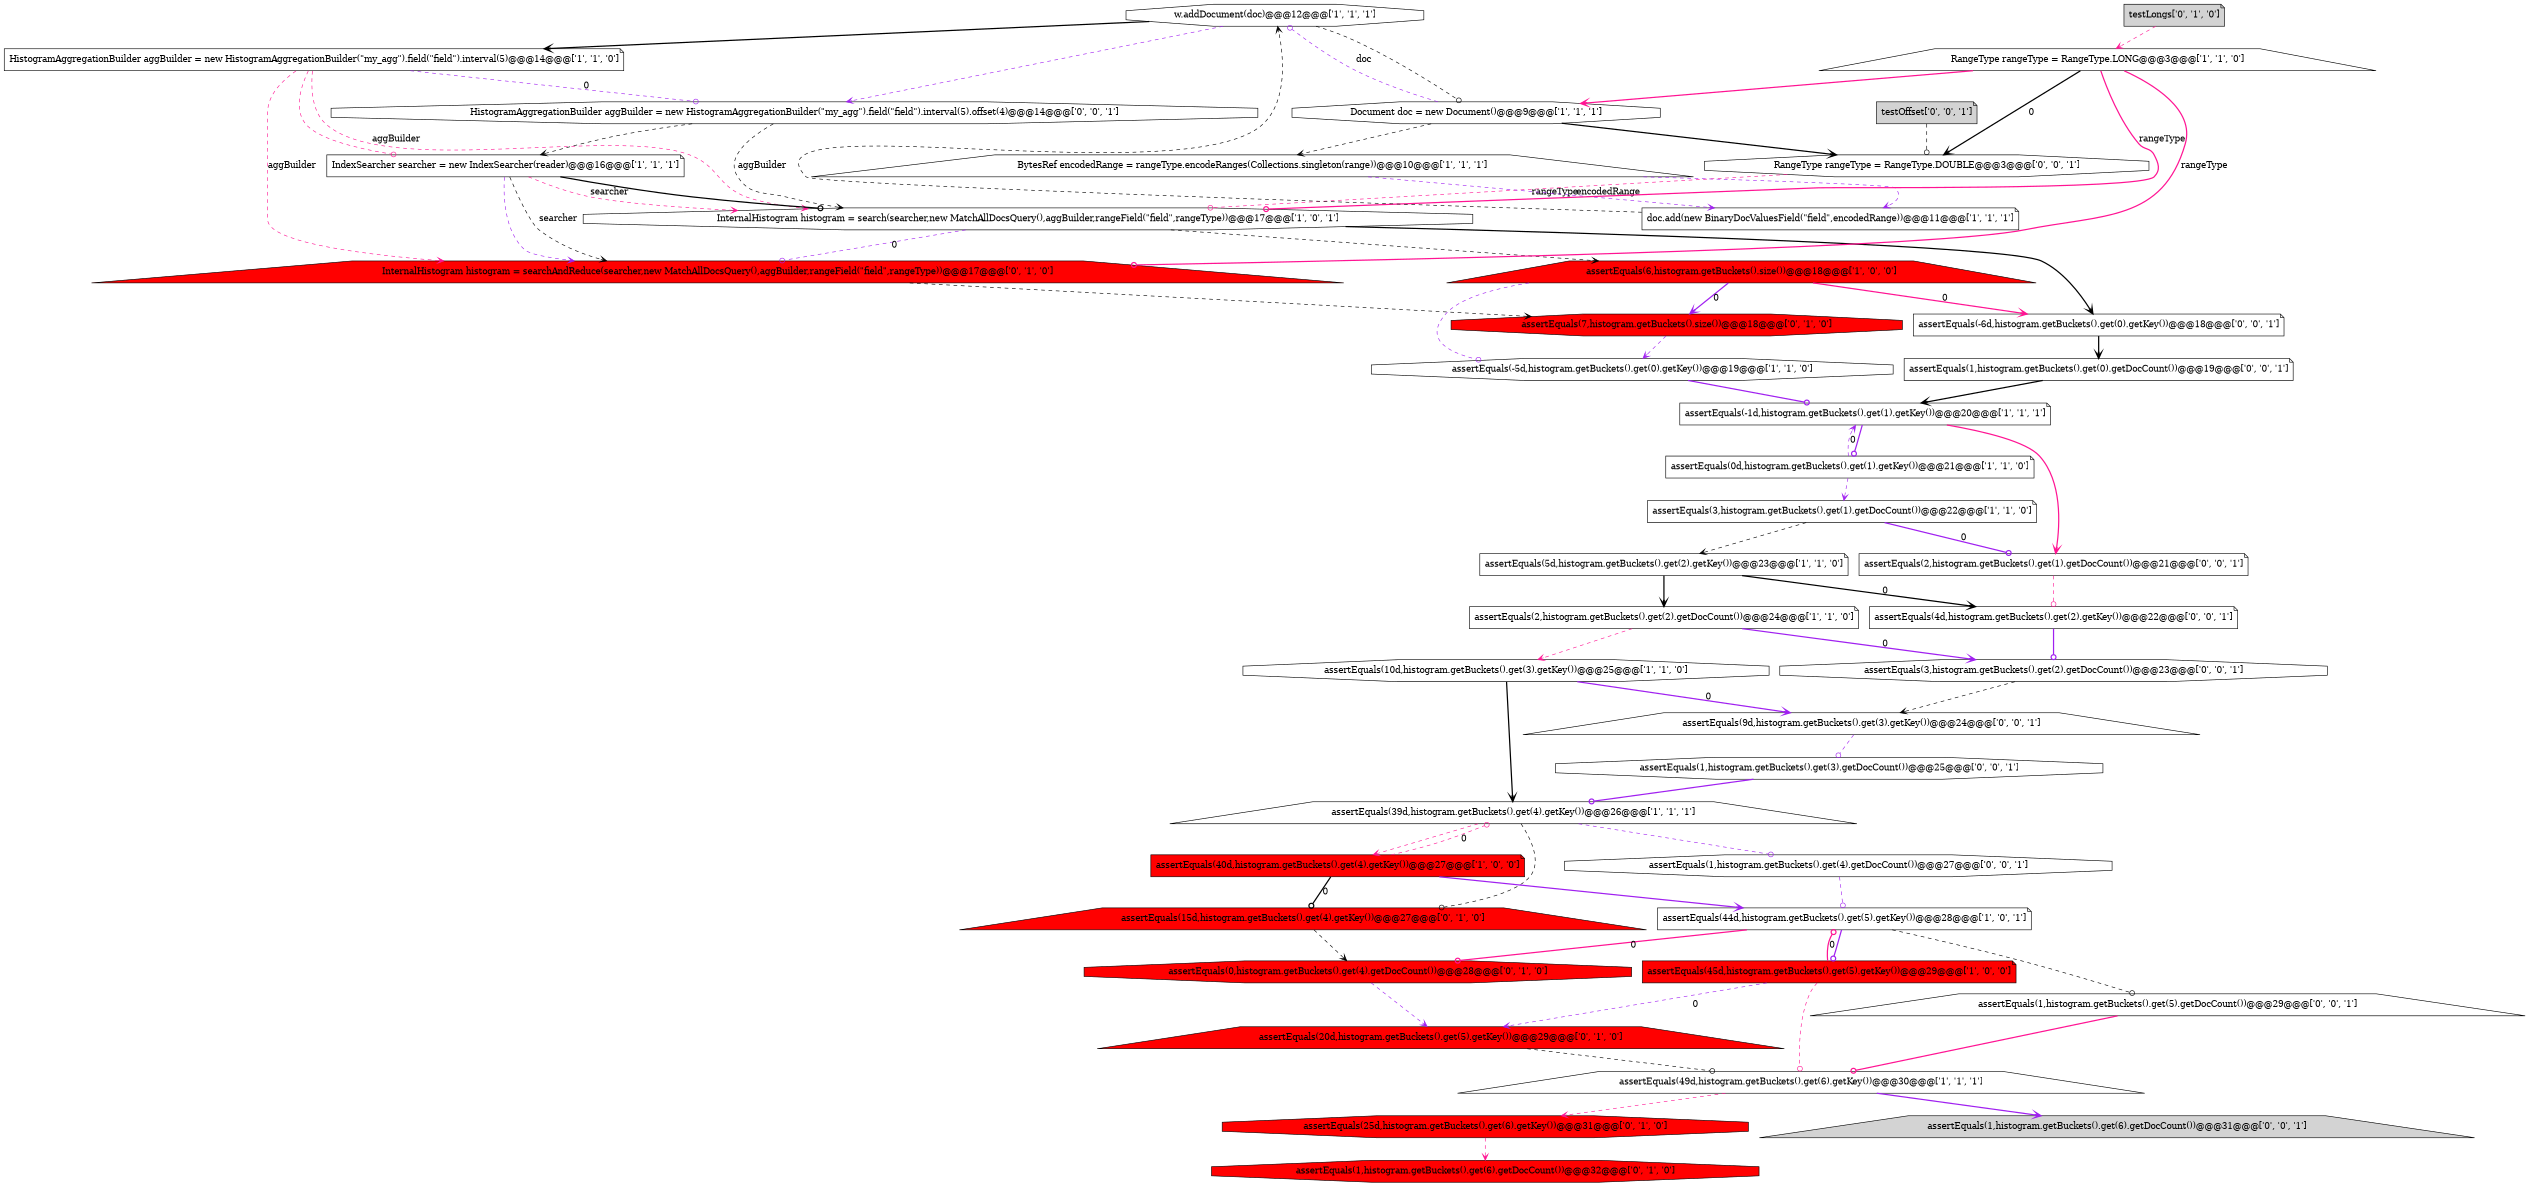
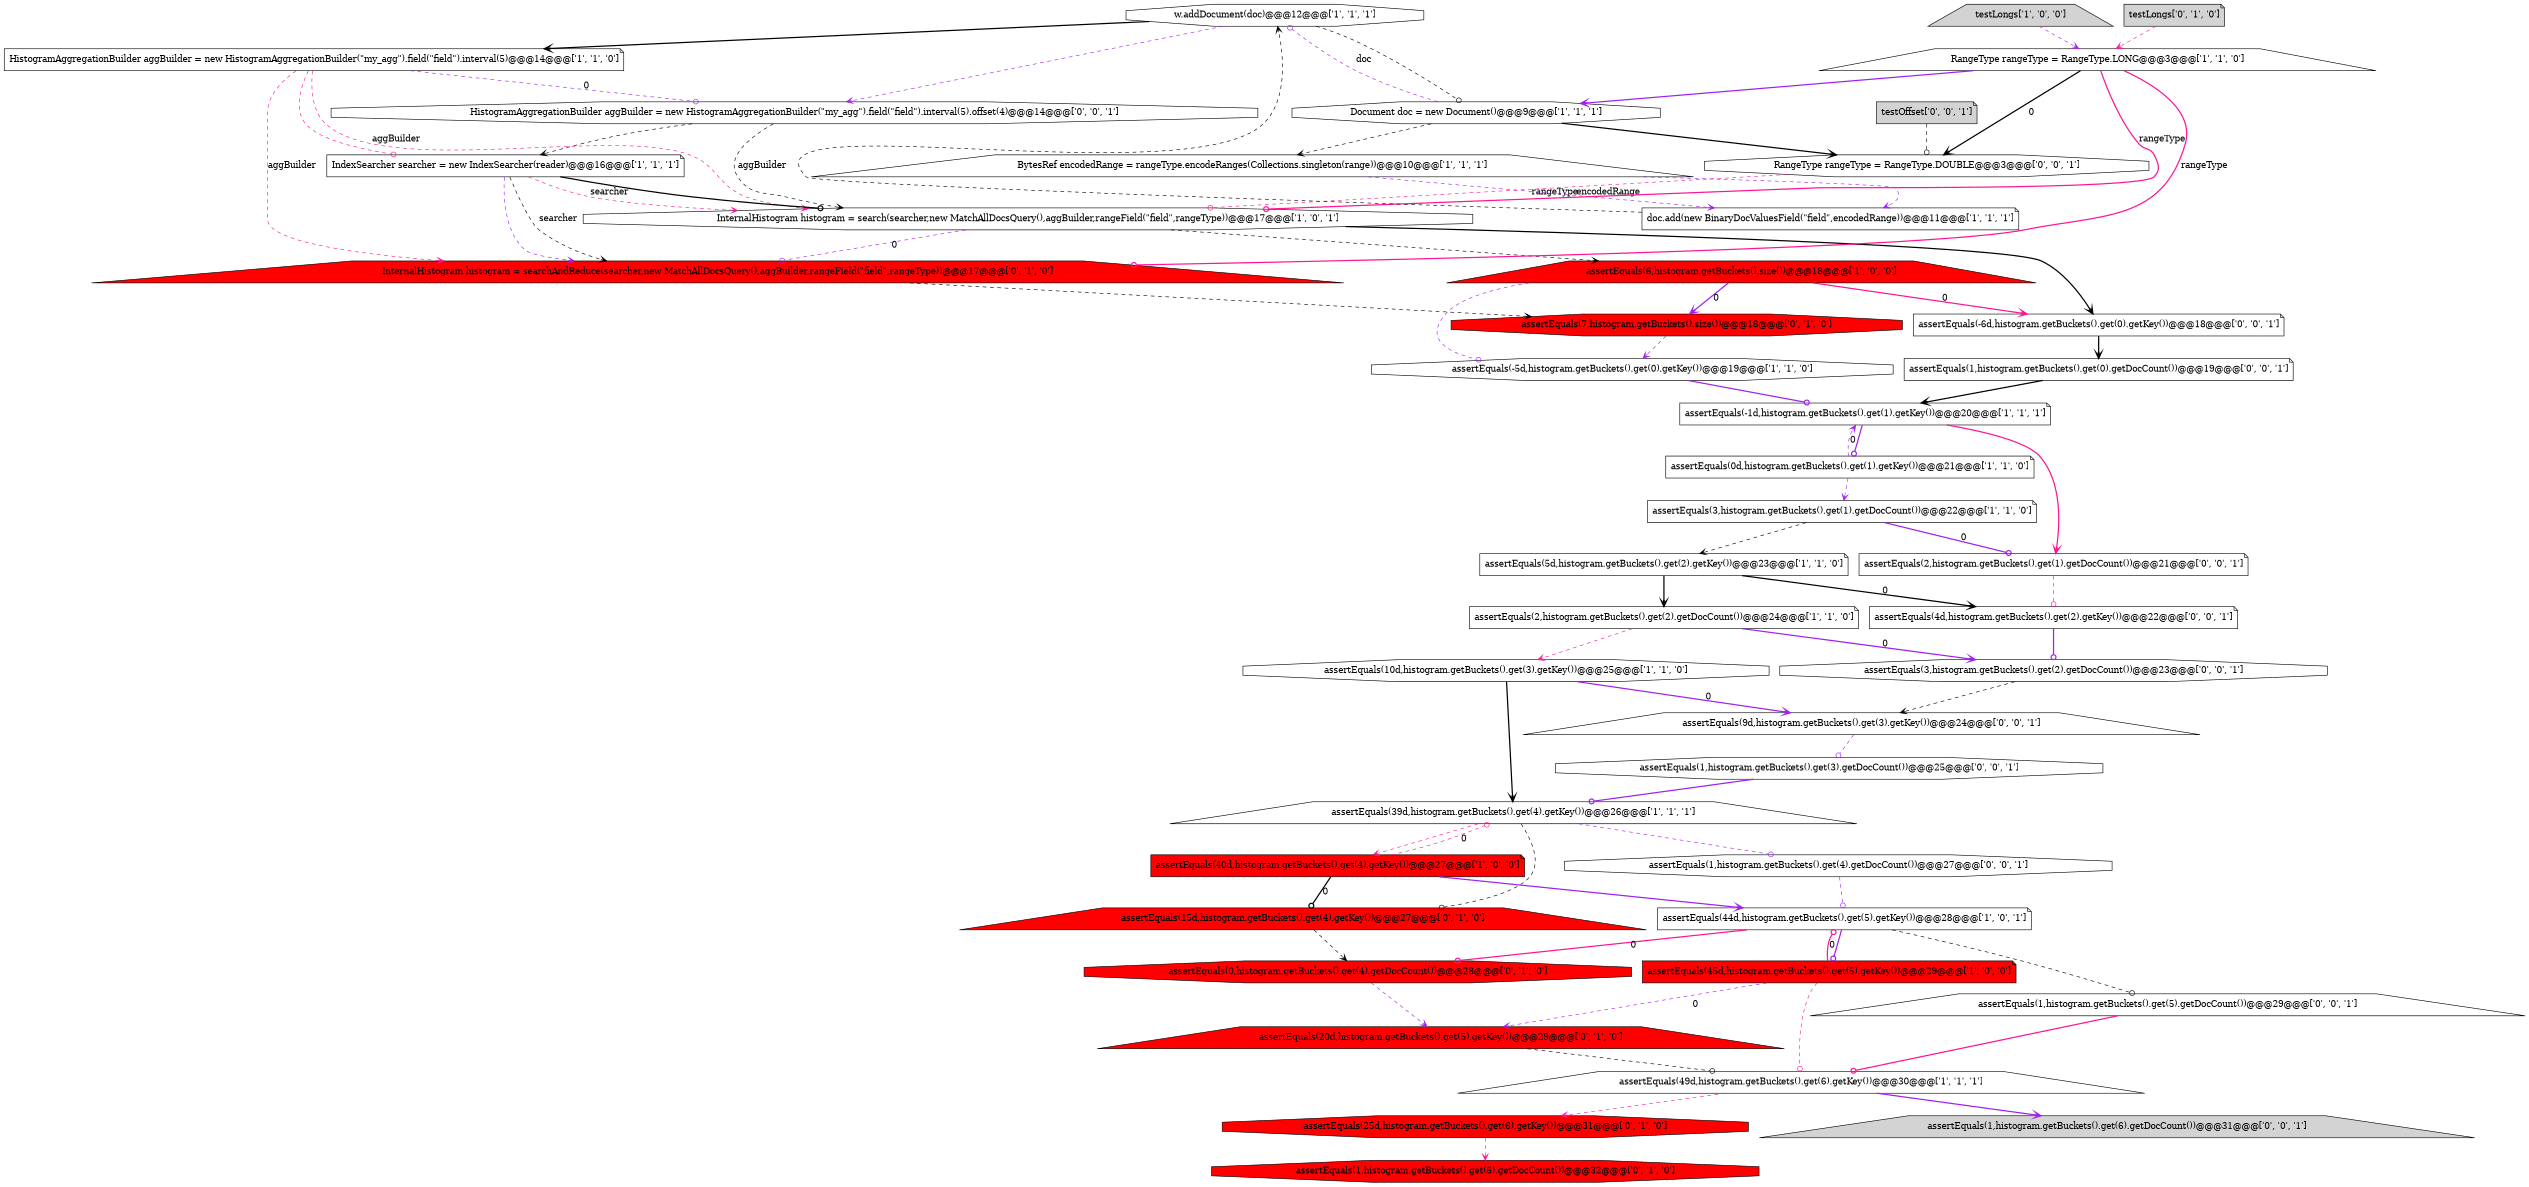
node "testLongs['1', '0', '0']": added
edge "RangeType rangeType = RangeType.LONG@@@3@@@['1', '1', '0']" -> "Document doc = new Document()@@@9@@@['1', '1', '1']": color deeppink -> purple
